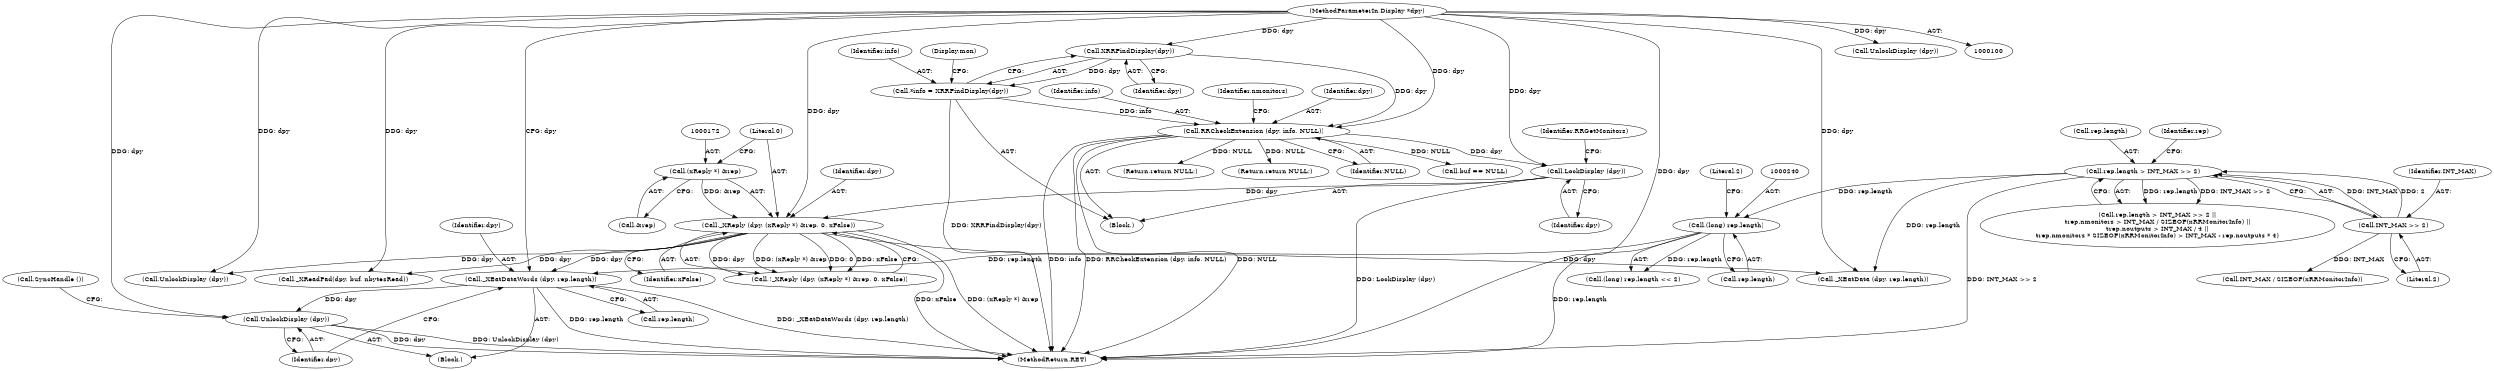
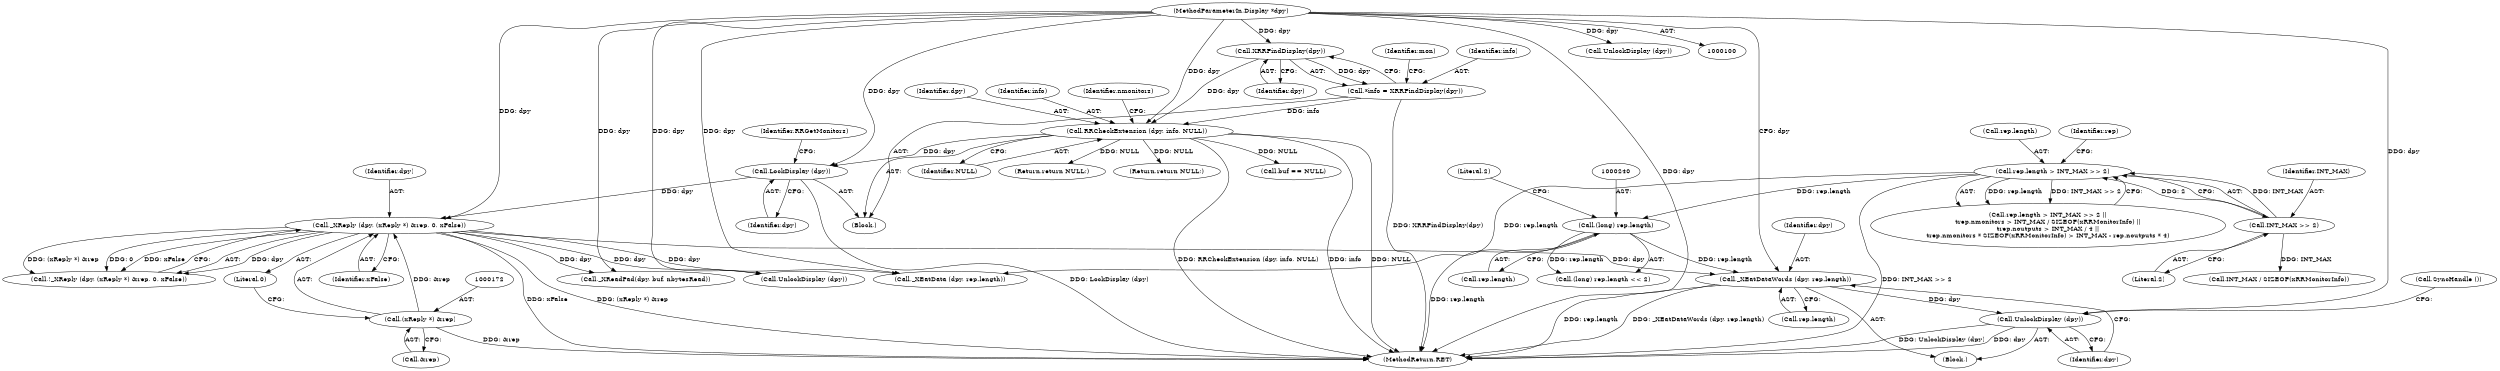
node "(Display,mon)": label "(Display,mon)" -> "(Identifier,mon)"
edge "(Literal,0)" -> "(Call,_XReply (dpy, (xReply *) &rep, 0, xFalse))": reversed
edge "(Call,(xReply *) &rep)" -> "(MethodReturn,RET)": added, label "DDG: &rep"
